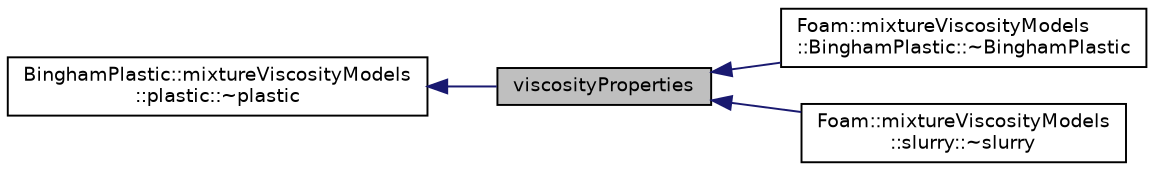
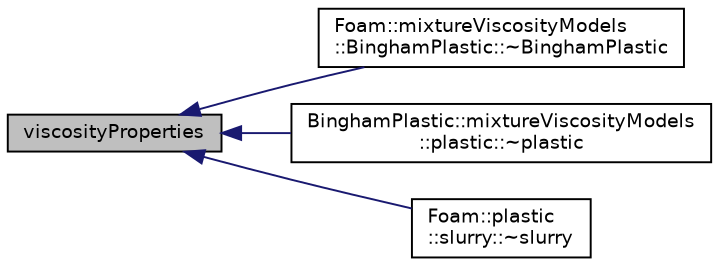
edge "viscosityProperties" -> "BinghamPlastic::mixtureViscosityModels ::plastic::~plastic": reversed
node "Foam::mixtureViscosityModels ::slurry::~slurry": label "Foam::mixtureViscosityModels ::slurry::~slurry" -> "Foam::plastic ::slurry::~slurry"
